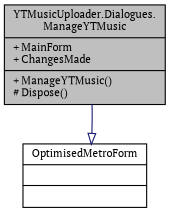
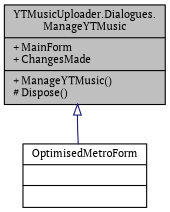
edge "YTMusicUploader.Dialogues." -> "OptimisedMetroForm": reversed
